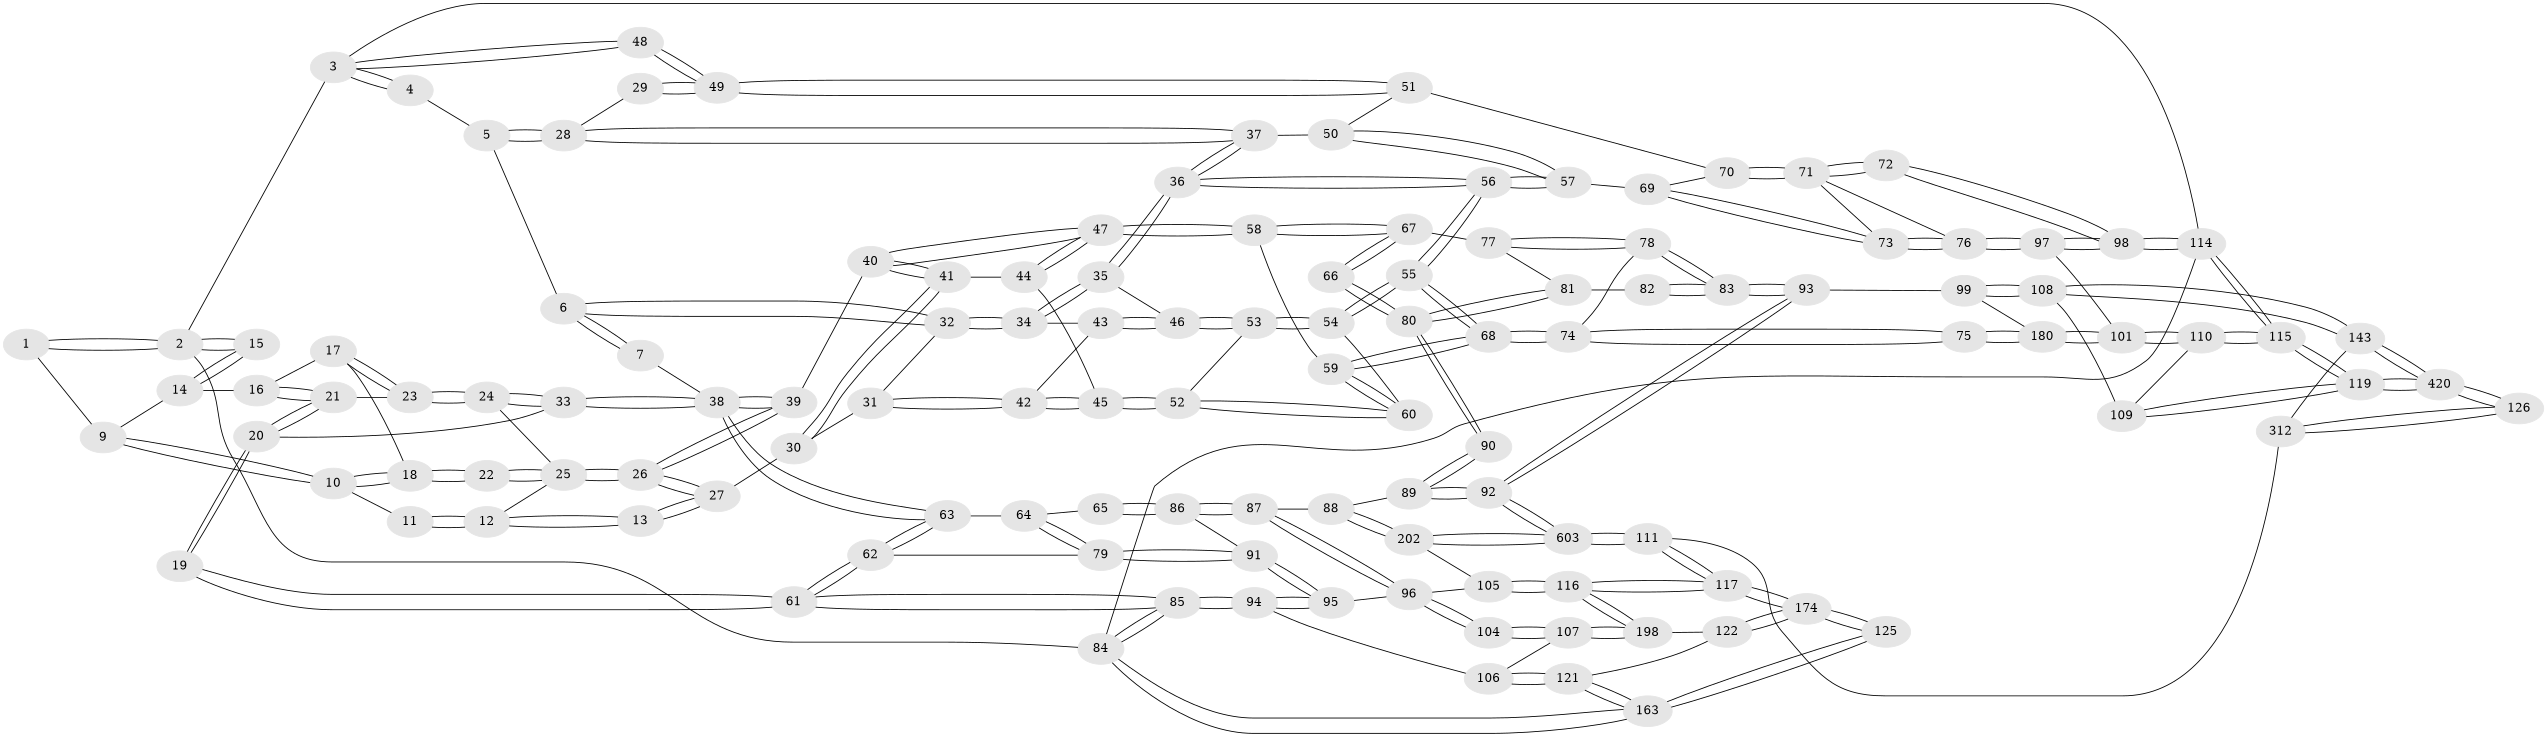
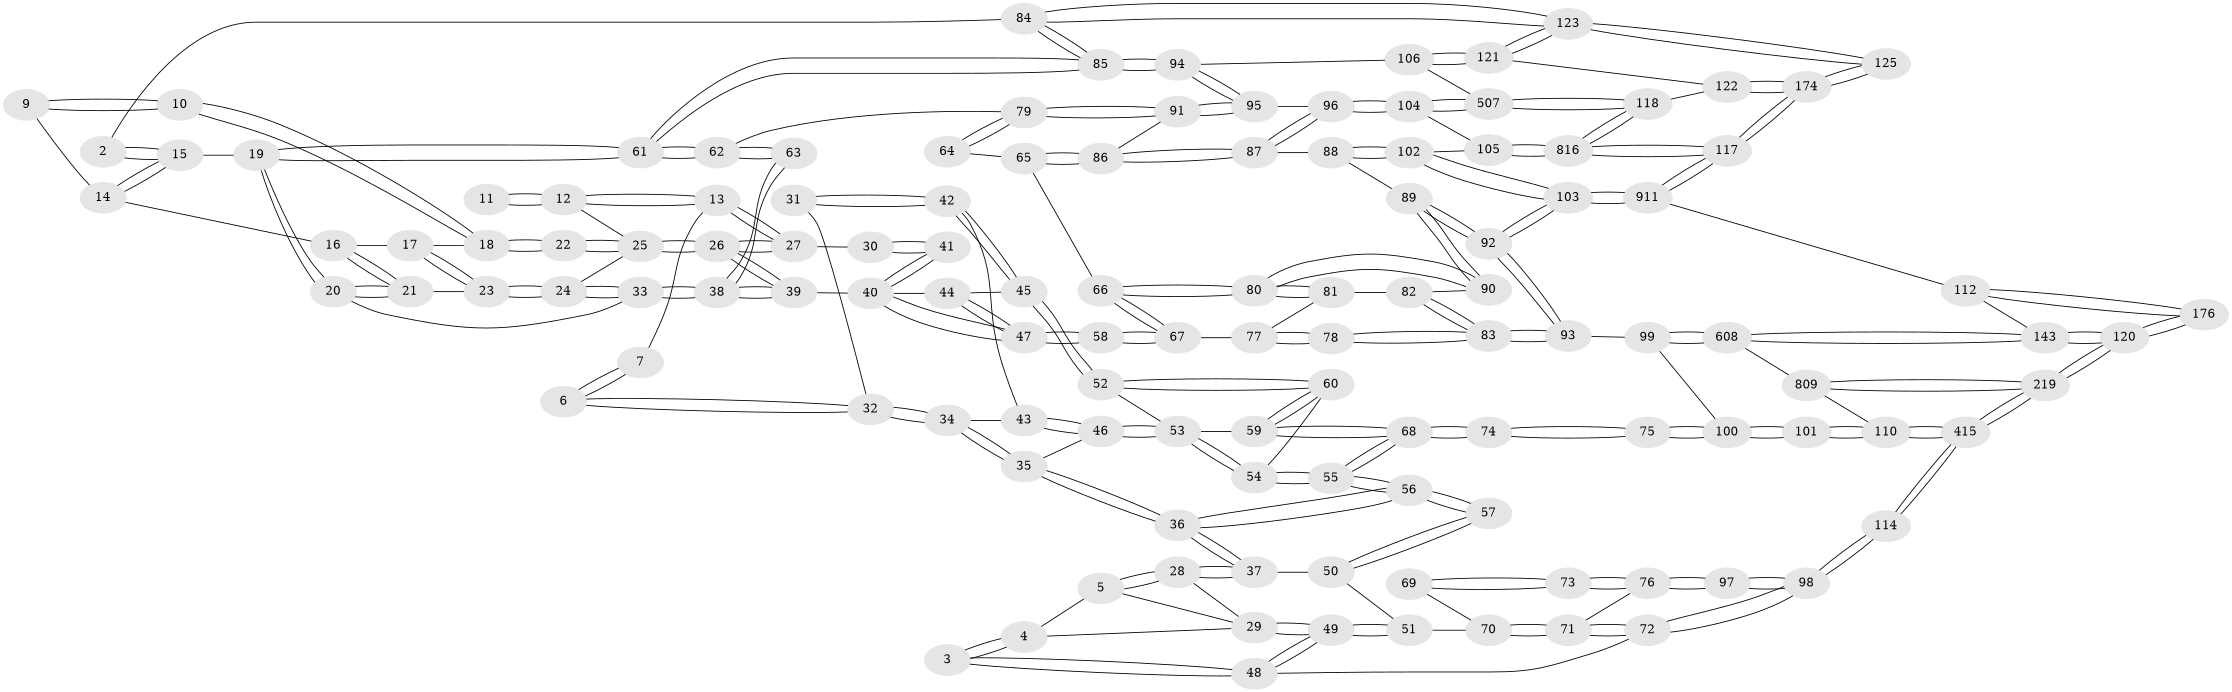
edge "3" -- "114": removed
edge "15" -- "19": added
edge "57" -- "69": removed
edge "3" -- "2": removed
edge "71" -- "73": removed
edge "5" -- "6": now "5" -- "29"
edge "65" -- "66": added
edge "41" -- "44": now "40" -- "44"
edge "97" -- "101": removed
edge "90" -- "82": added
node "108": label "108" -> "608"
edge "78" -- "74": removed
edge "58" -- "59": now "53" -- "59"
node "180": label "180" -> "100"
node "115": label "115" -> "415"
node "1": removed
edge "7" -- "38": now "7" -- "13"
node "119": label "119" -> "219"
node "420": label "420" -> "120"
edge "114" -- "84": removed
node "126": label "126" -> "176"
node "109": label "109" -> "809"
edge "31" -- "30": removed
node "312": label "312" -> "112"
edge "10" -- "11": removed
edge "63" -- "64": removed
node "603": label "603" -> "103"
node "111": label "111" -> "911"
node "202": label "202" -> "102"
node "116": label "116" -> "816"
edge "105" -- "96": now "105" -- "104"
edge "29" -- "4": added
node "107": label "107" -> "507"
node "198": label "198" -> "118"
edge "72" -- "48": added
node "163": label "163" -> "123"
